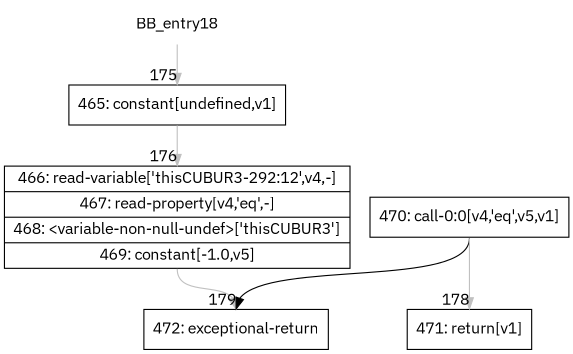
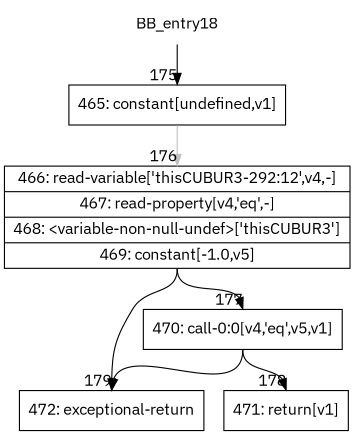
edge "BB_entry18" -> "465: constant[undefined,v1]": color gray -> black
edge "470: call-0:0[v4,'eq',v5,v1]" -> "471: return[v1]": color gray -> black
edge "466: read-variable['thisCUBUR3-292:12',v4,-]" -> "472: exceptional-return": color gray -> black
edge "466: read-variable['thisCUBUR3-292:12',v4,-]" -> "470: call-0:0[v4,'eq',v5,v1]": added
